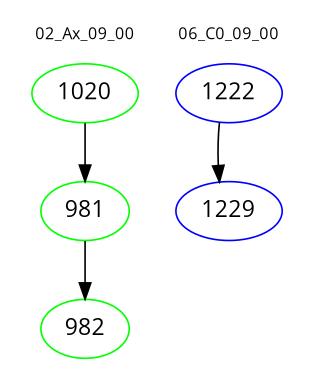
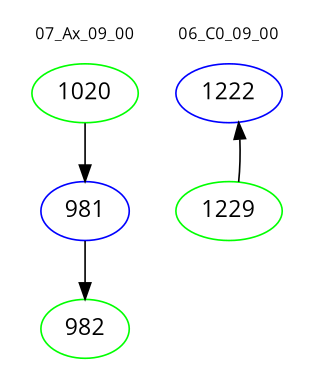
cluster "02_Ax_09_00": label "02_Ax_09_00" -> "07_Ax_09_00"
edge "1222" -> "1229": reversed
node "981": color green -> blue
node "1229": color blue -> green
